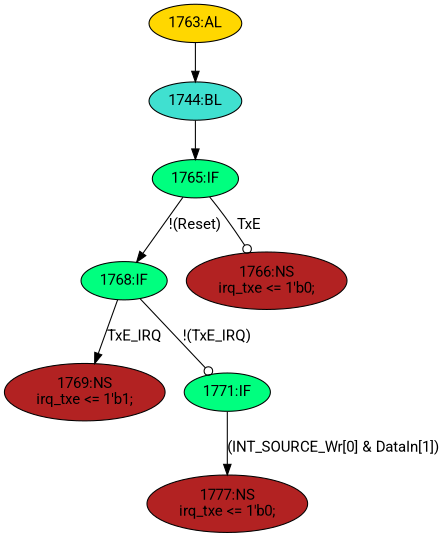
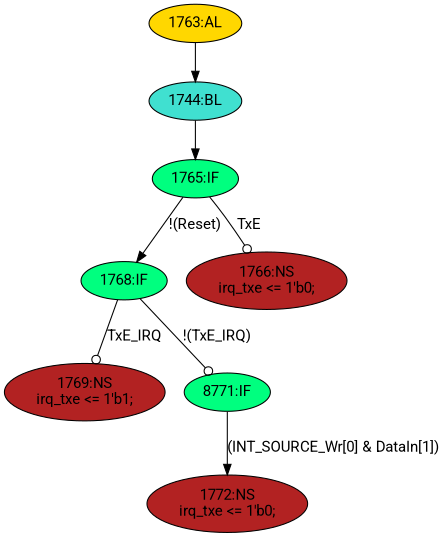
edge "1768:IF" -> "1769:NS irq_txe <= 1'b1;": arrowhead normal -> odot
node "1771:IF": label "1771:IF" -> "8771:IF"
node "1777:NS irq_txe <= 1'b0;": label "1777:NS irq_txe <= 1'b0;" -> "1772:NS irq_txe <= 1'b0;"
